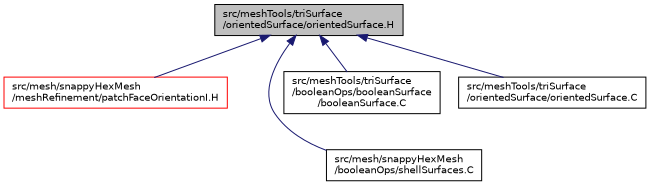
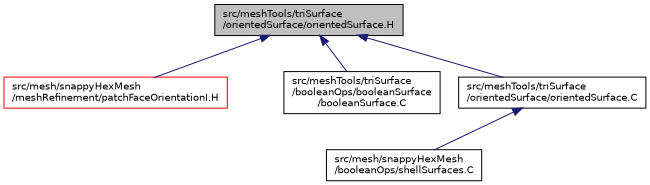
edge "src/mesh/snappyHexMesh /booleanOps/shellSurfaces.C" -> "src/meshTools/triSurface /orientedSurface/orientedSurface.H": now "src/mesh/snappyHexMesh /booleanOps/shellSurfaces.C" -> "src/meshTools/triSurface /orientedSurface/orientedSurface.C"
